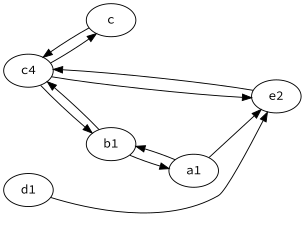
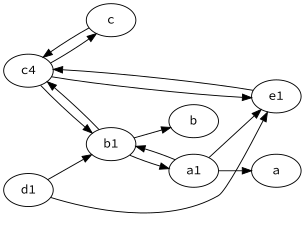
node "e2": label "e2" -> "e1"
node "b": added
edge "d1" -> "b1": added
node "a": added
